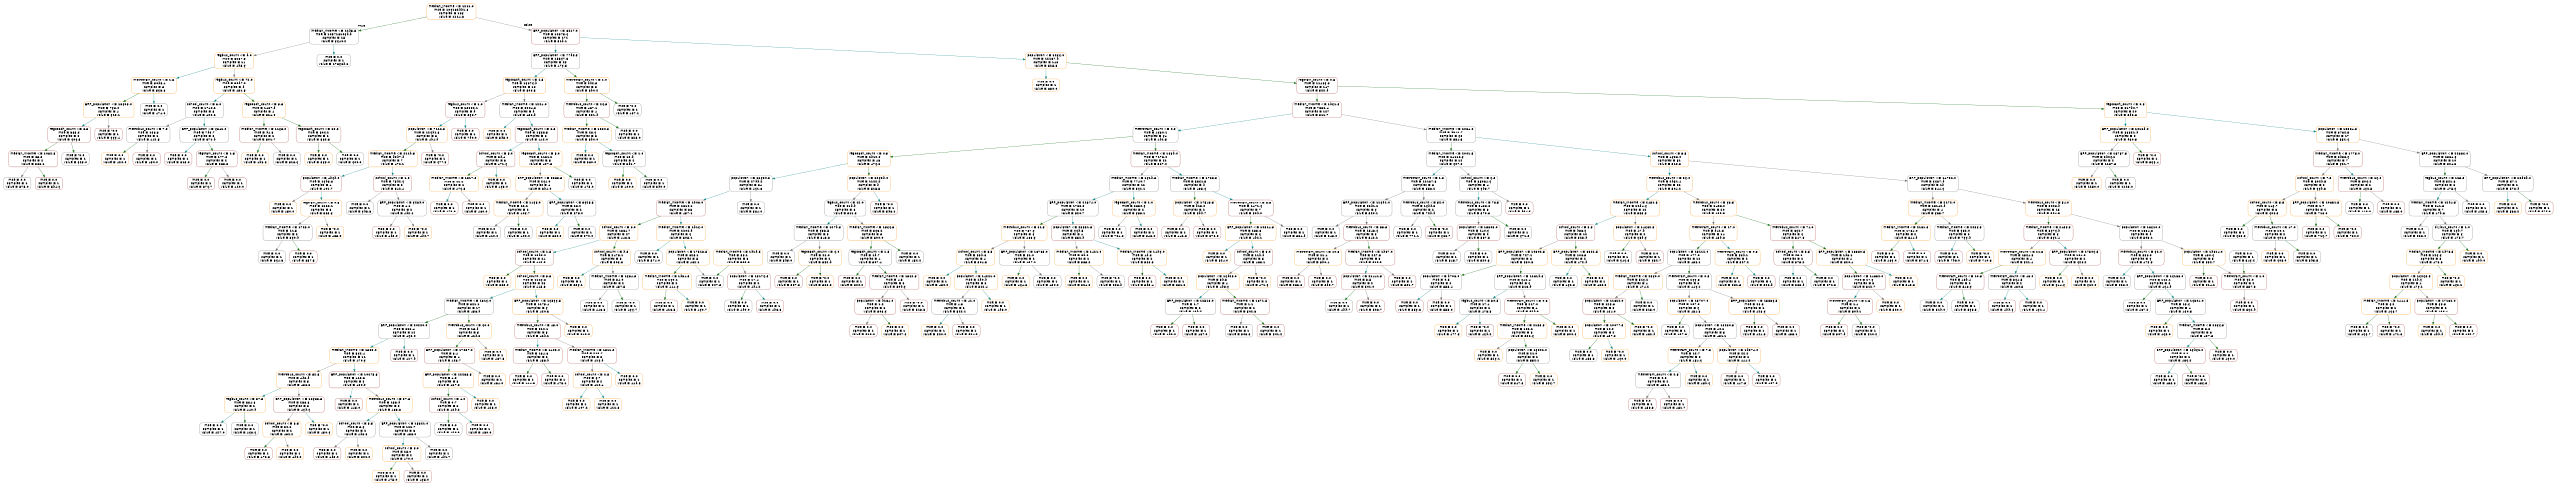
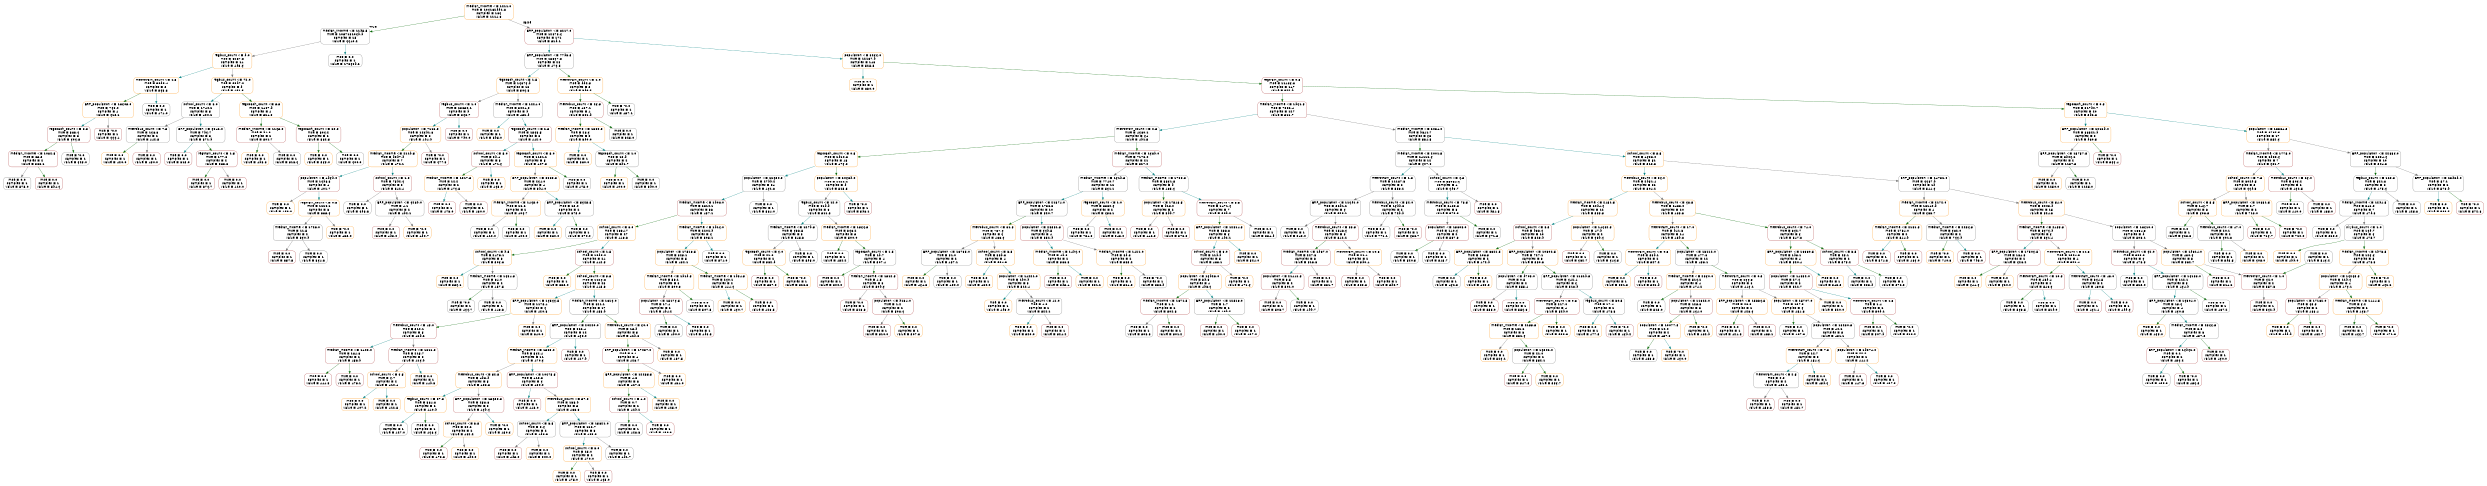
edge "median_income <= 1723.0 mse = 11.5 samples = 2 value = 360.9" -> "mse = 0.0 samples = 1 value = 357.5": color darkgreen -> gray40
edge "population <= 17518.5 mse = 825.1 samples = 5 value = 482.1" -> "mse = 0.0 samples = 1 value = 507.5": now "population <= 17518.5 mse = 825.1 samples = 5 value = 482.1" -> "median_income <= 1919.5 mse = 53.1 samples = 3 value = 500.8"
